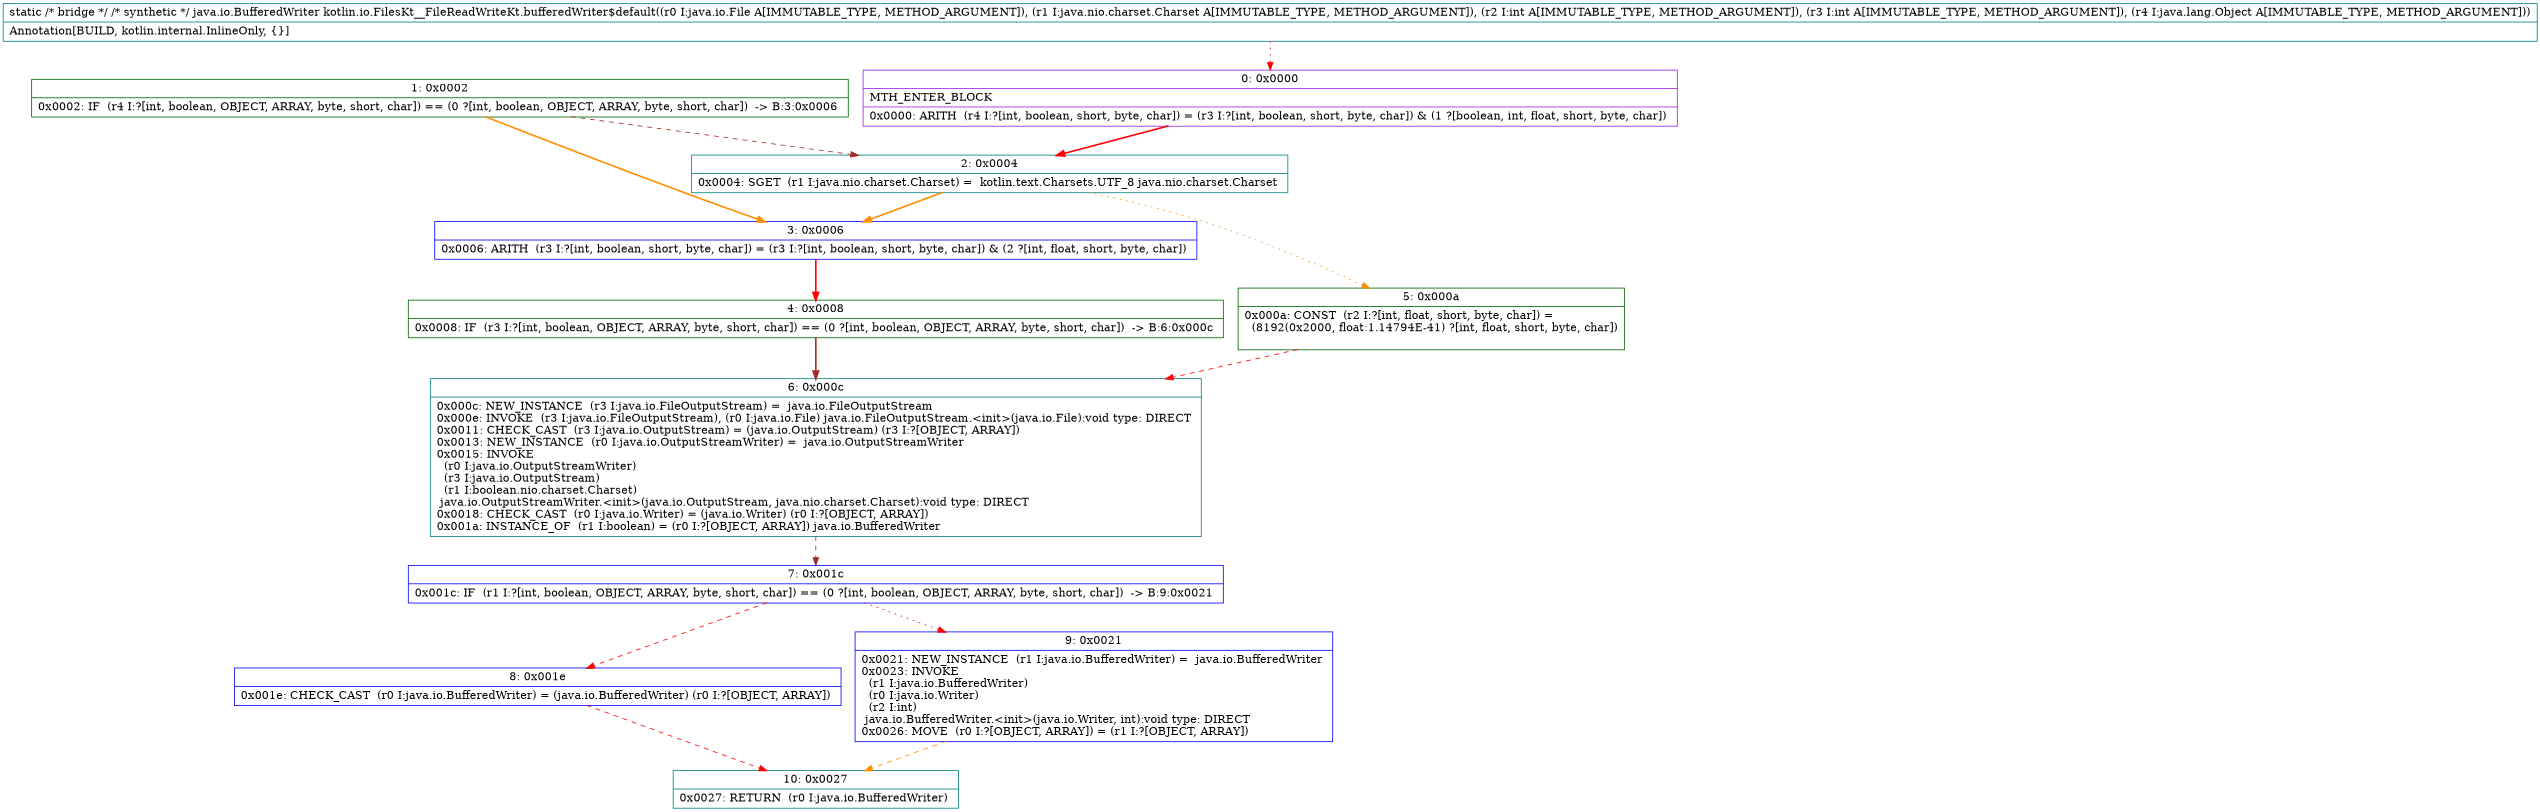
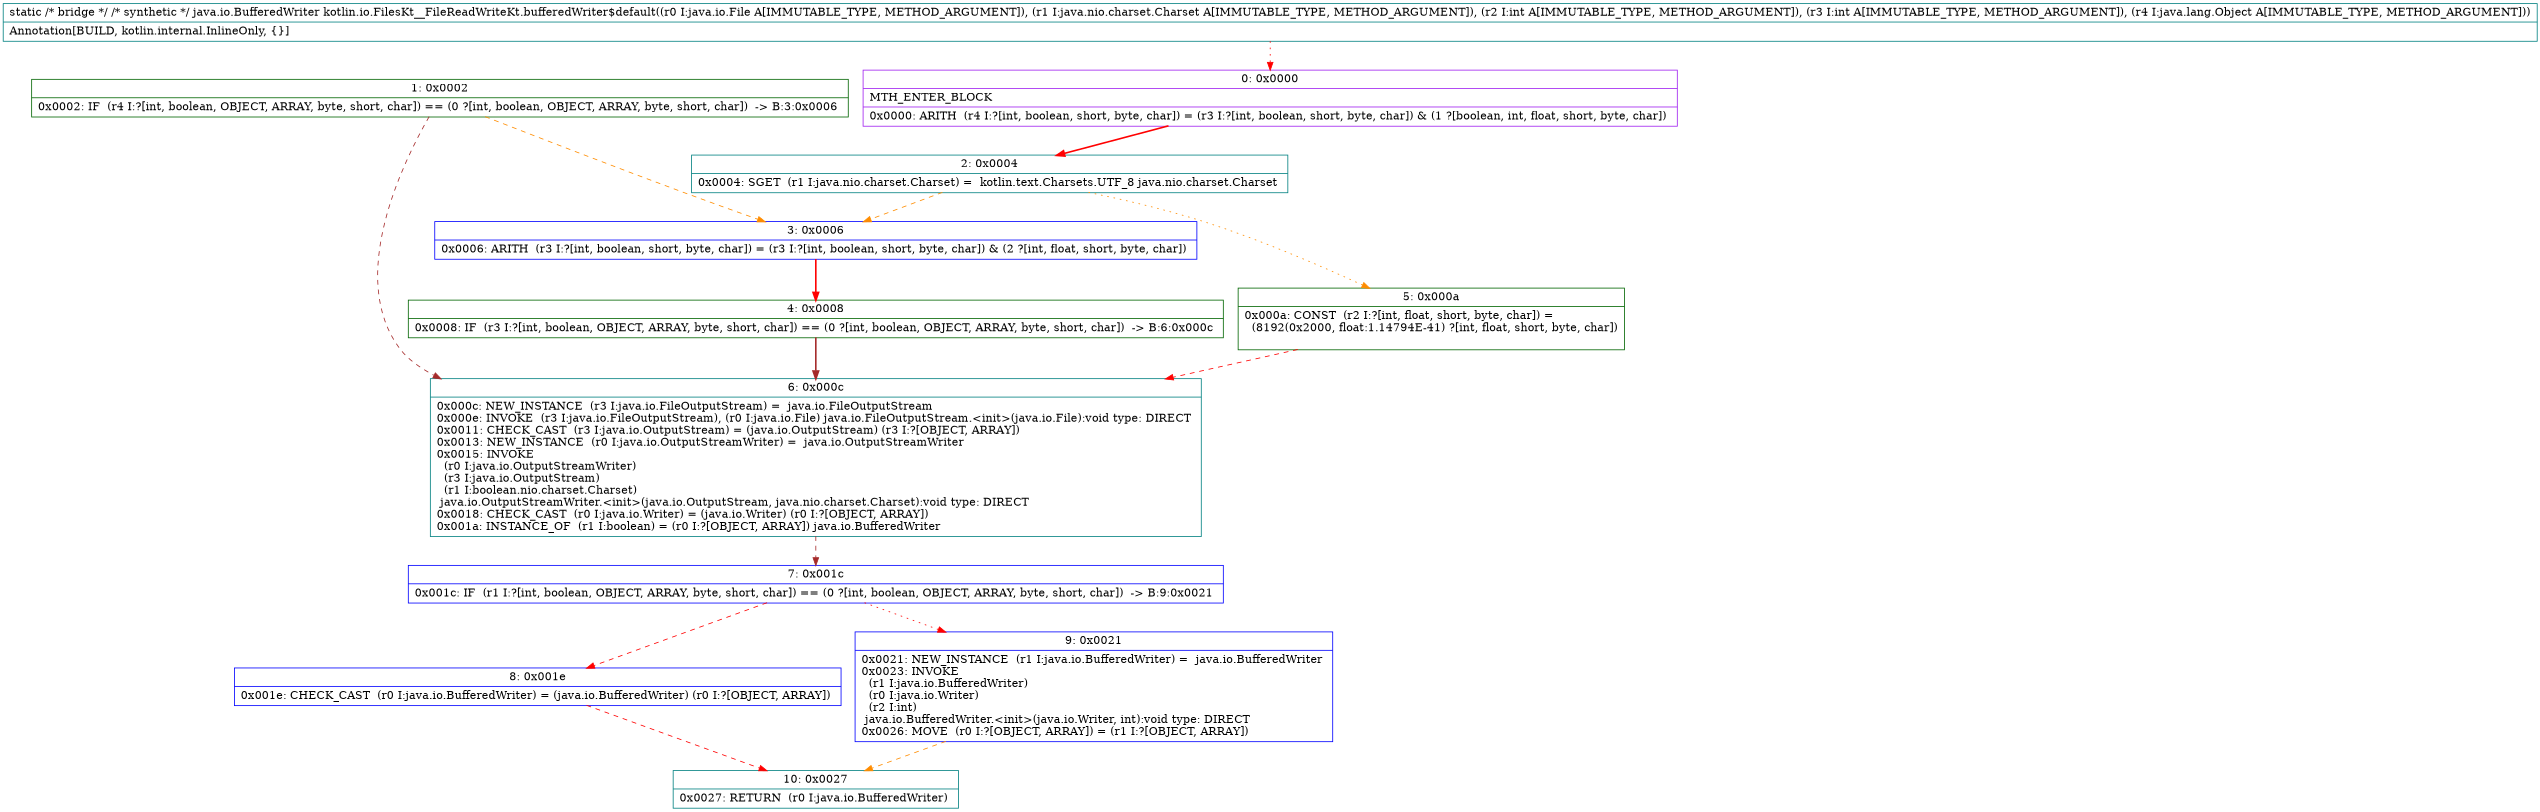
edge "1: 0x0002" -> "2: 0x0004": now "1: 0x0002" -> "6: 0x000c"
edge "1: 0x0002" -> "3: 0x0006": style bold -> dashed
edge "2: 0x0004" -> "3: 0x0006": style bold -> dashed
